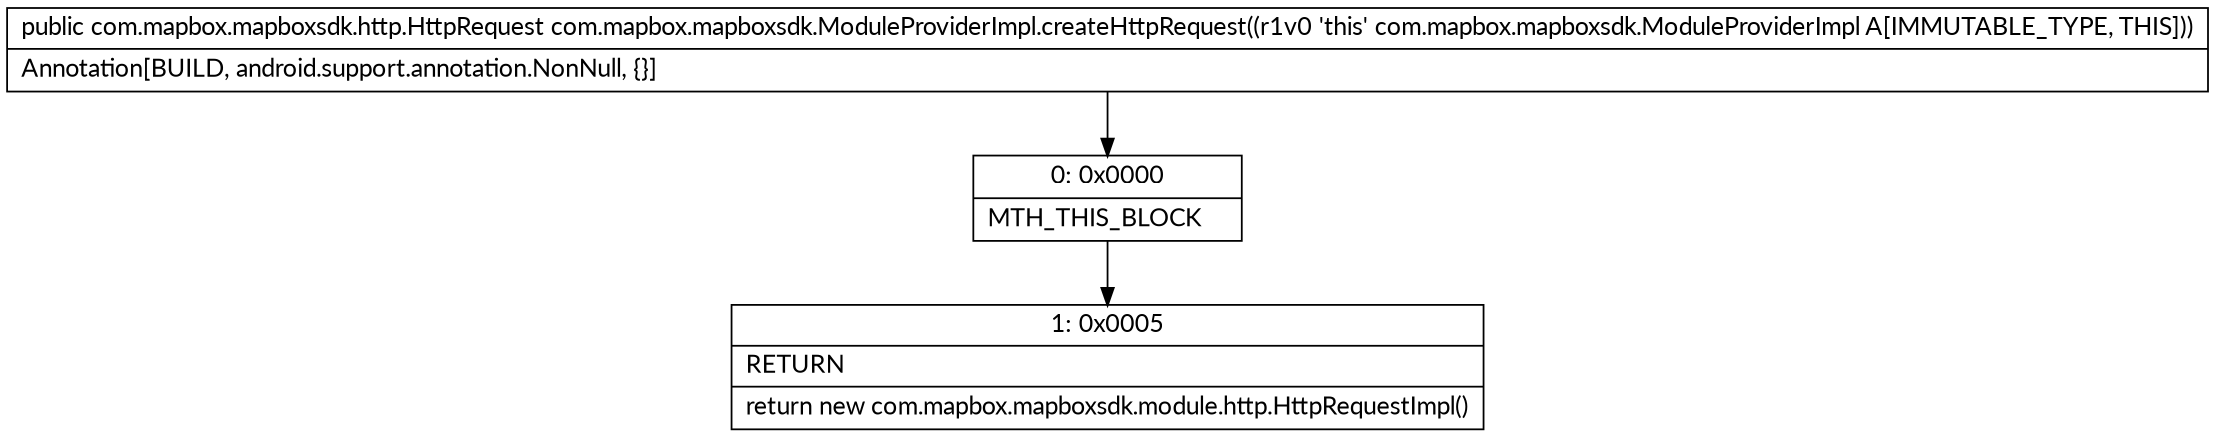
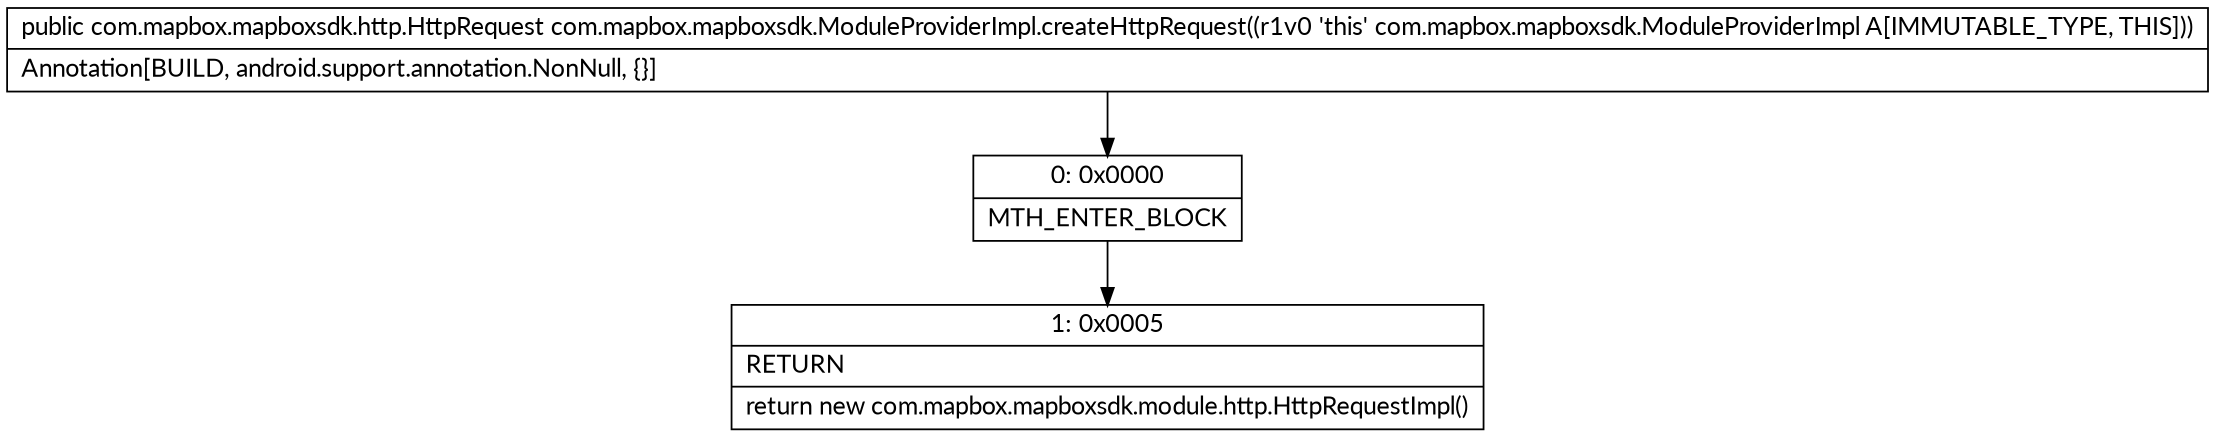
node "0: 0x0000": text "MTH_THIS_BLOCK" -> "MTH_ENTER_BLOCK"
